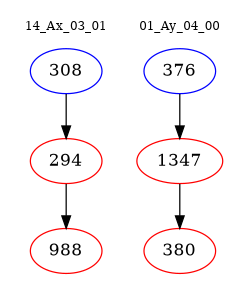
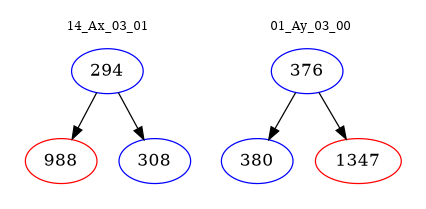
cluster "01_Ay_04_00": label "01_Ay_04_00" -> "01_Ay_03_00"
edge "308" -> "294": reversed
node "294": color red -> blue
edge "1347" -> "380": now "376" -> "380"
node "380": color red -> blue
